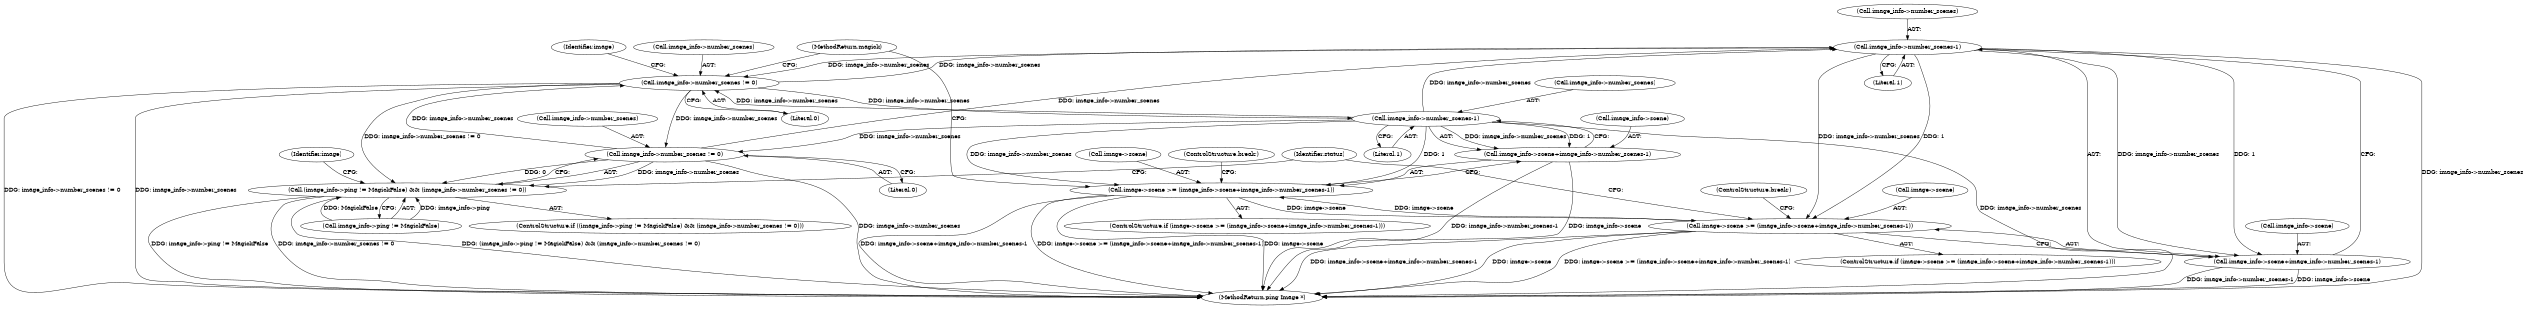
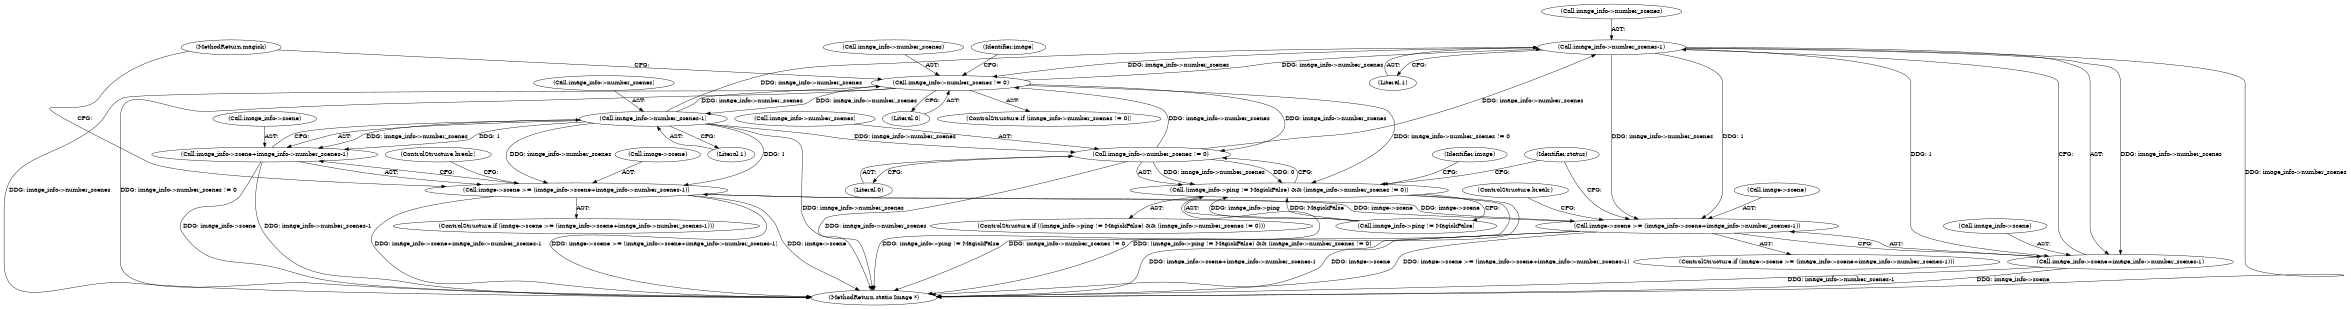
node "(ControlStructure,if (image_info->number_scenes != 0))": added
node "(MethodReturn,ping Image *)": label "(MethodReturn,ping Image *)" -> "(MethodReturn,static Image *)"
